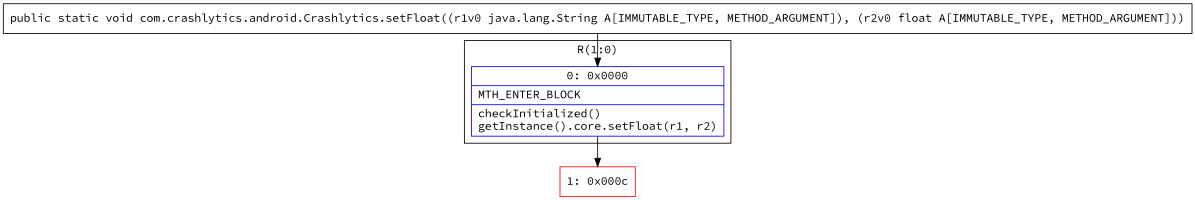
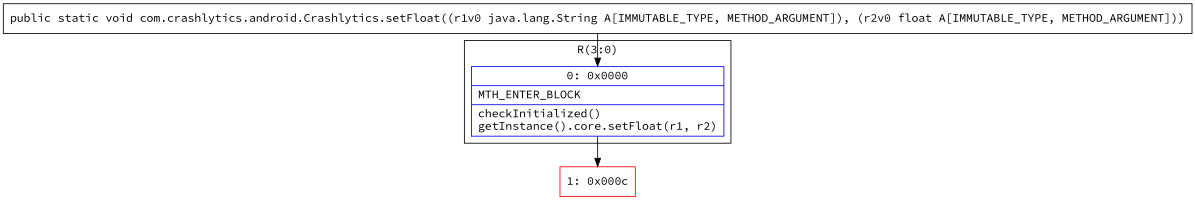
cluster "R(1:0)": label "R(1:0)" -> "R(3:0)"
